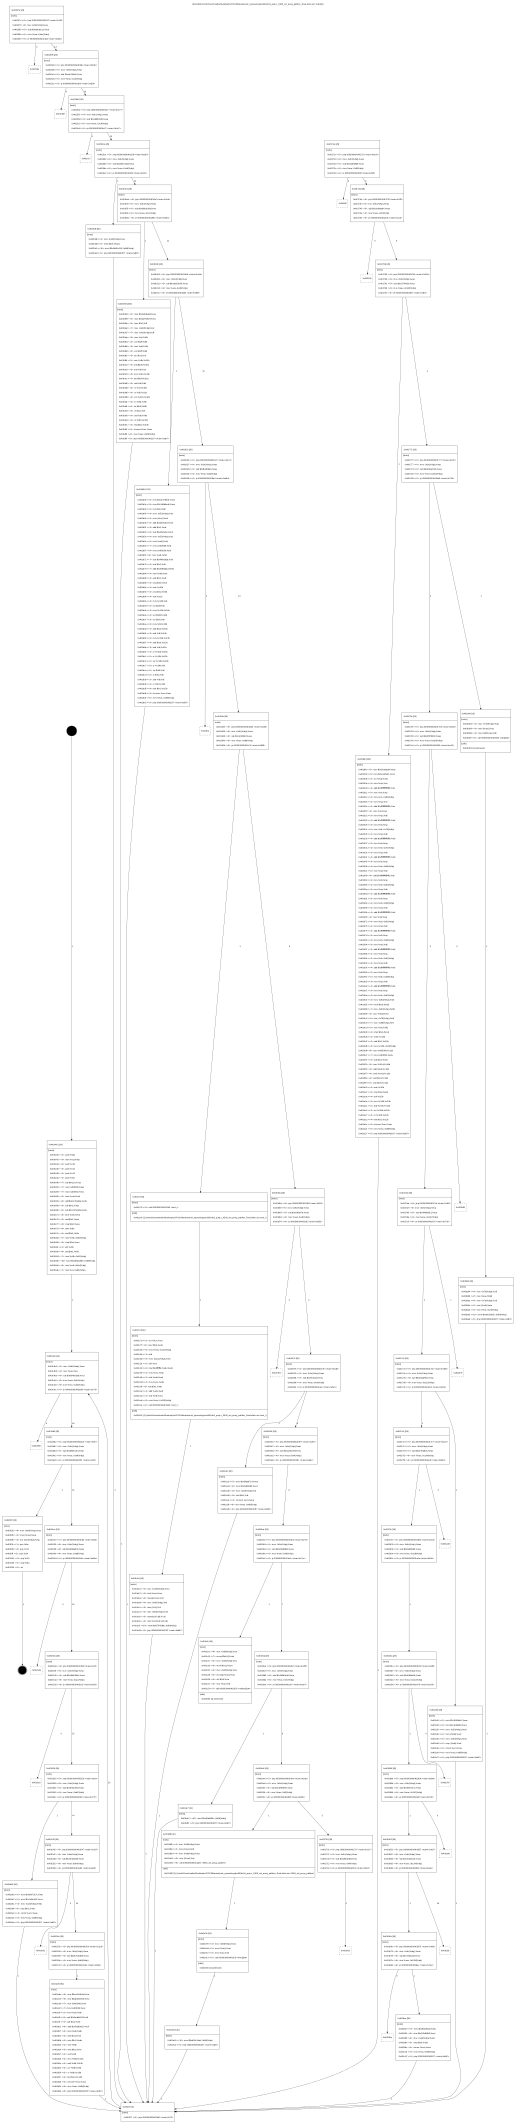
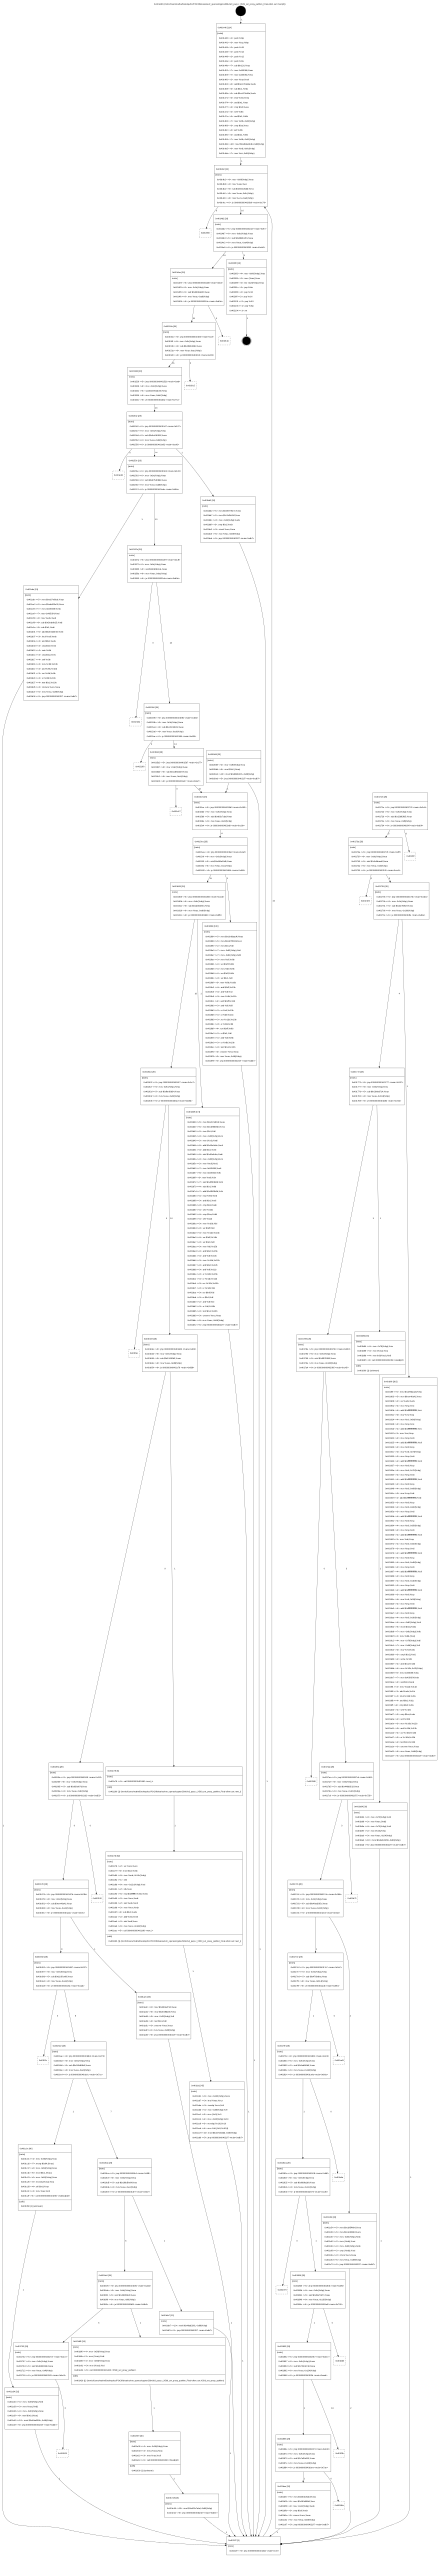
edge "0x4015ce [28]" -> "0x4020d9 [25]": reversed
edge "0x40155e [28]" -> "0x40157a [28]": added, label "13"
edge "0x401526 [28]" -> "0x401bb2 [30]": now "0x401542 [28]" -> "0x401bb2 [30]"
node "0x401f1c": added
node "0x401a4a": added
node "0x401c34 [32]": added
